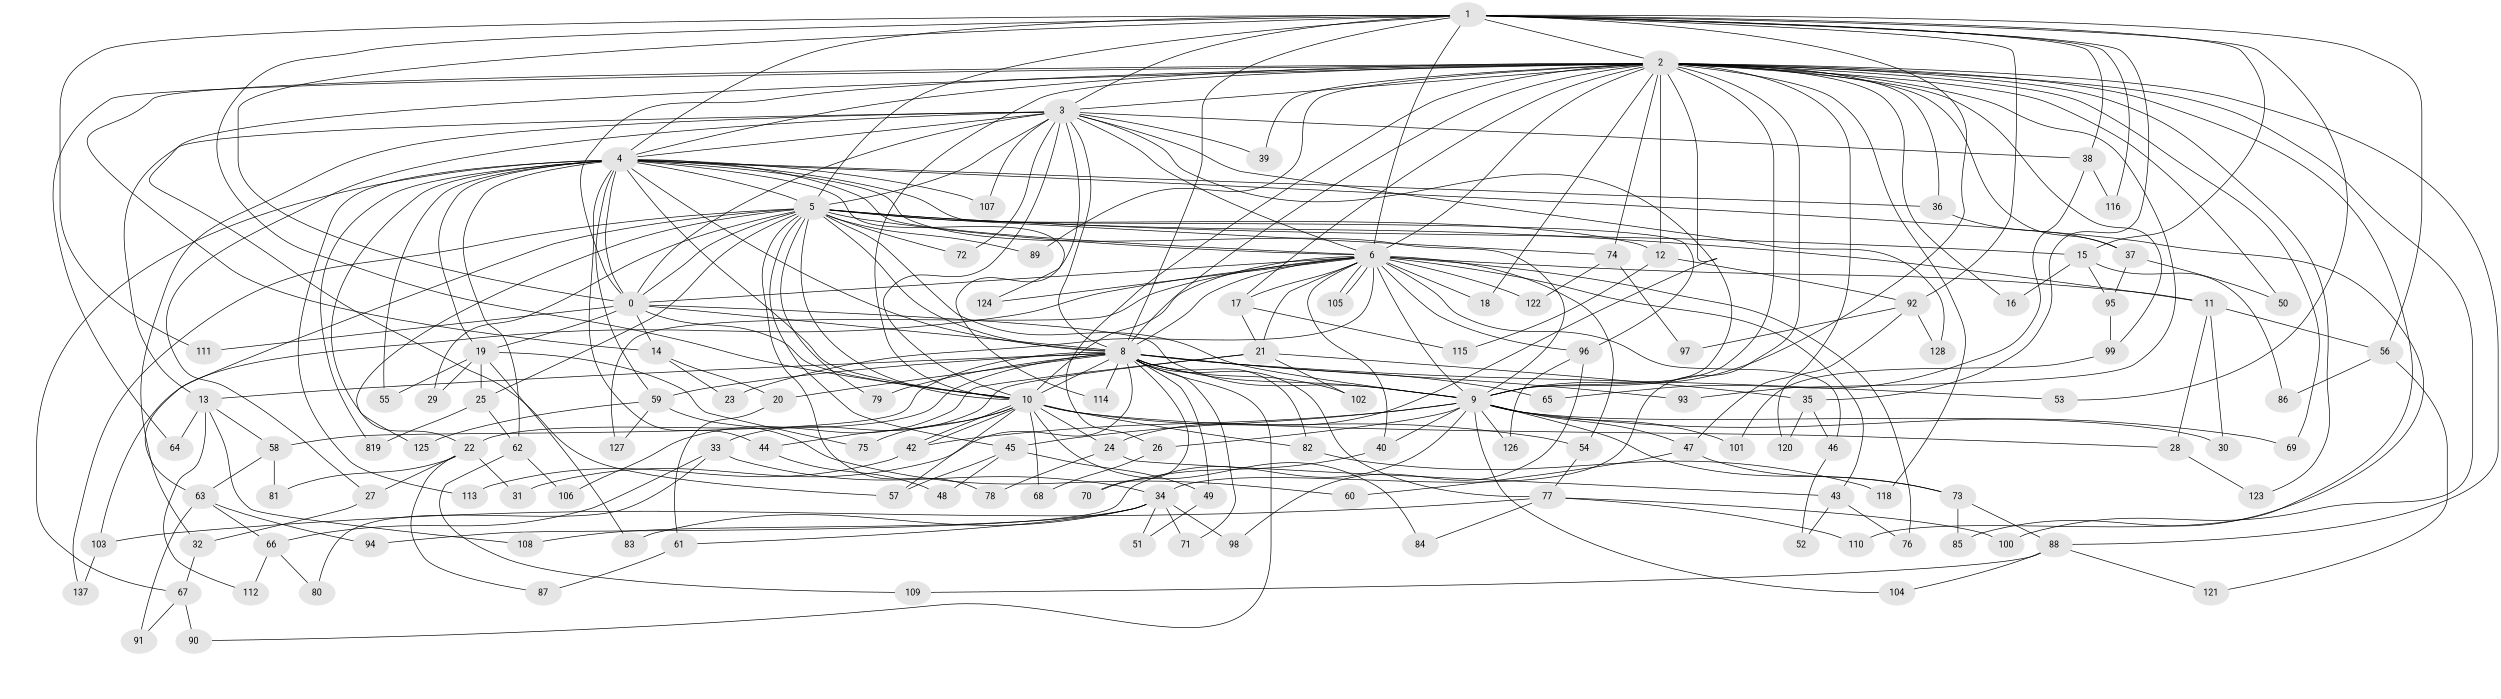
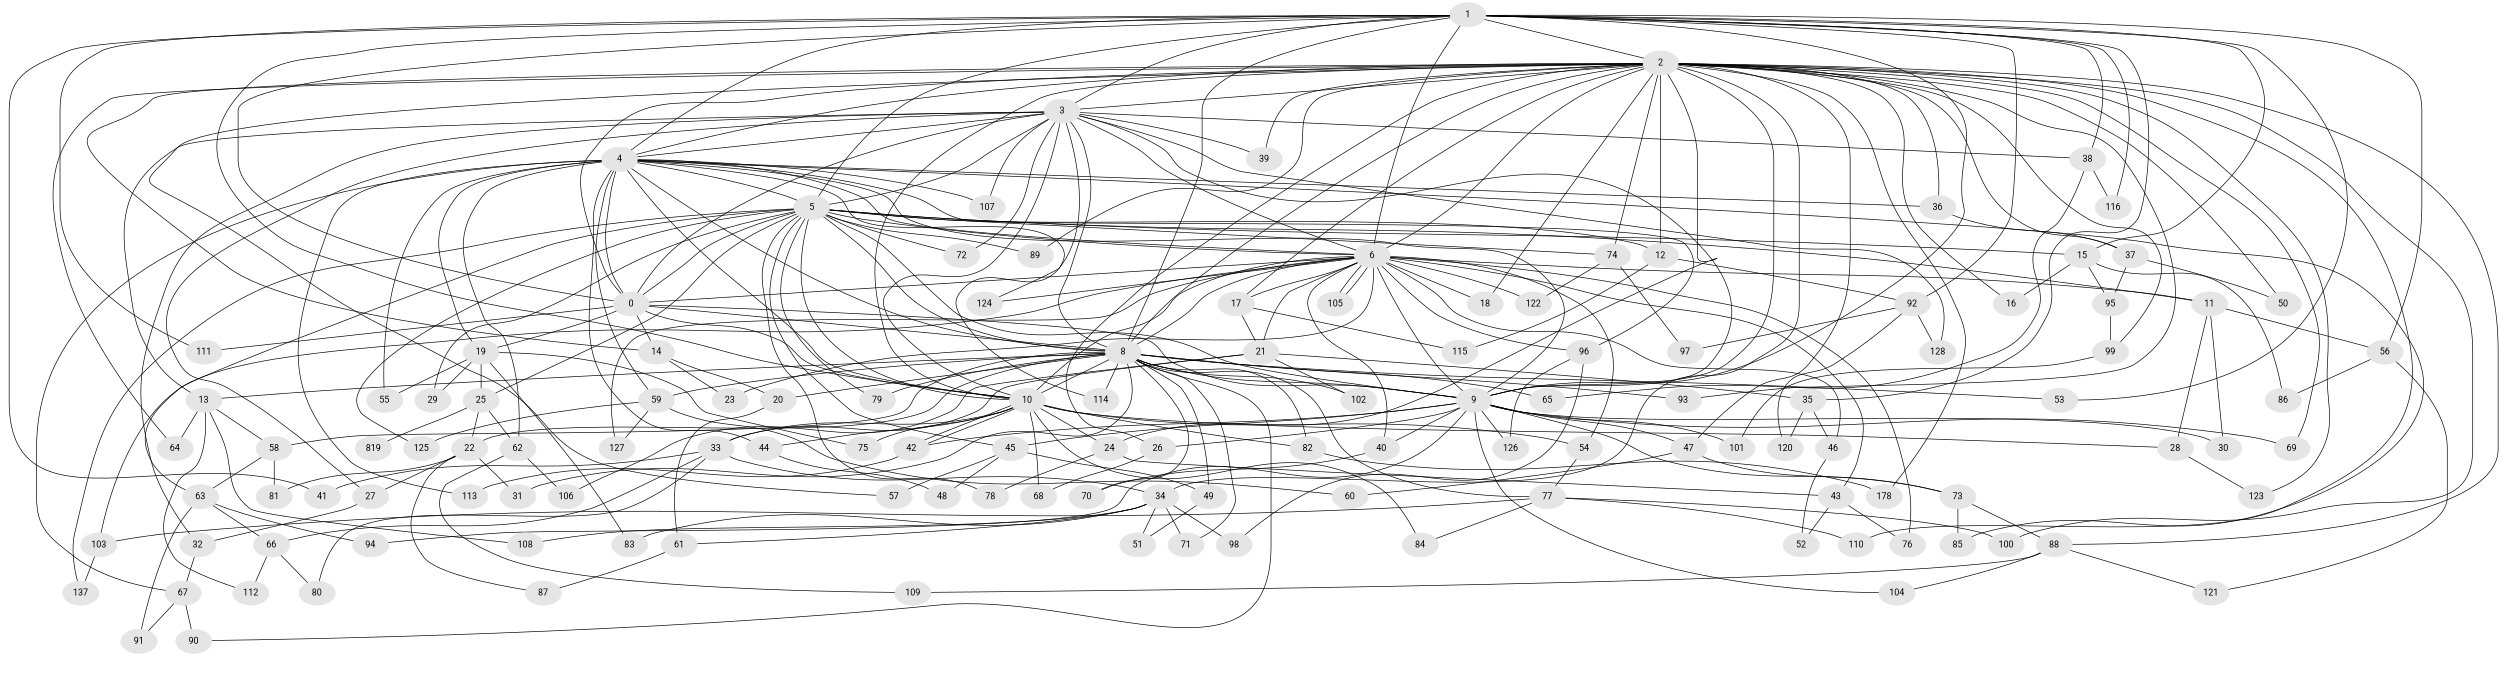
edge "4" -- "819": removed
edge "4" -- "22": now "25" -- "22"
edge "10" -- "57": now "10" -- "33"
node "41": added
node "118": label "118" -> "178"
